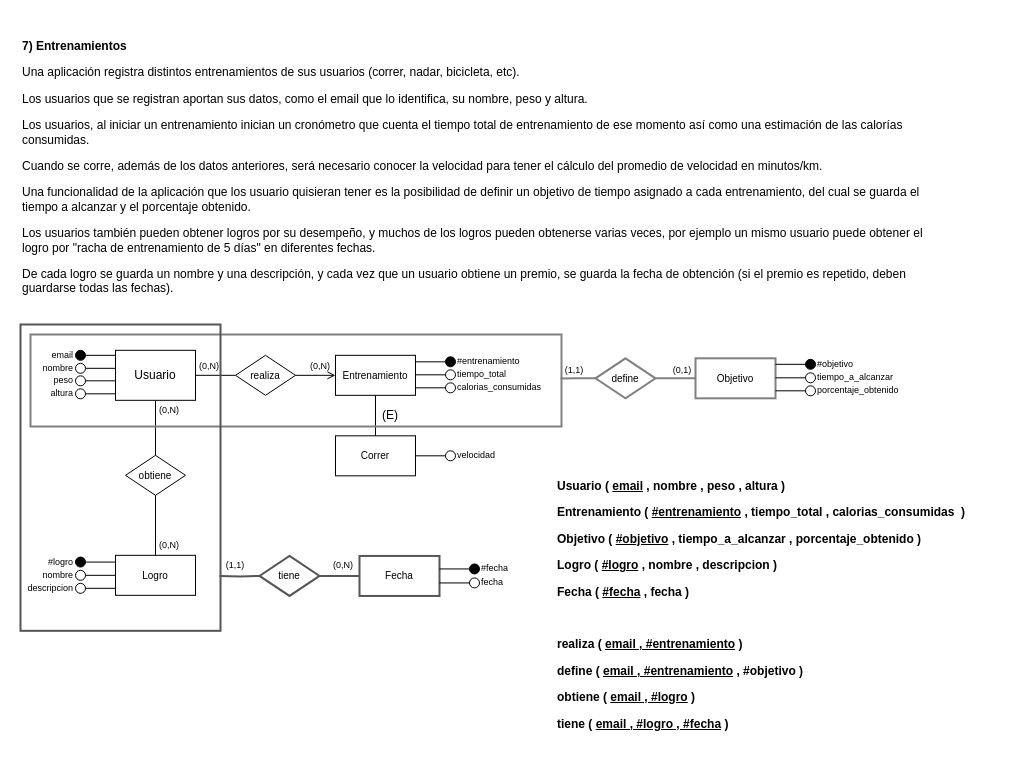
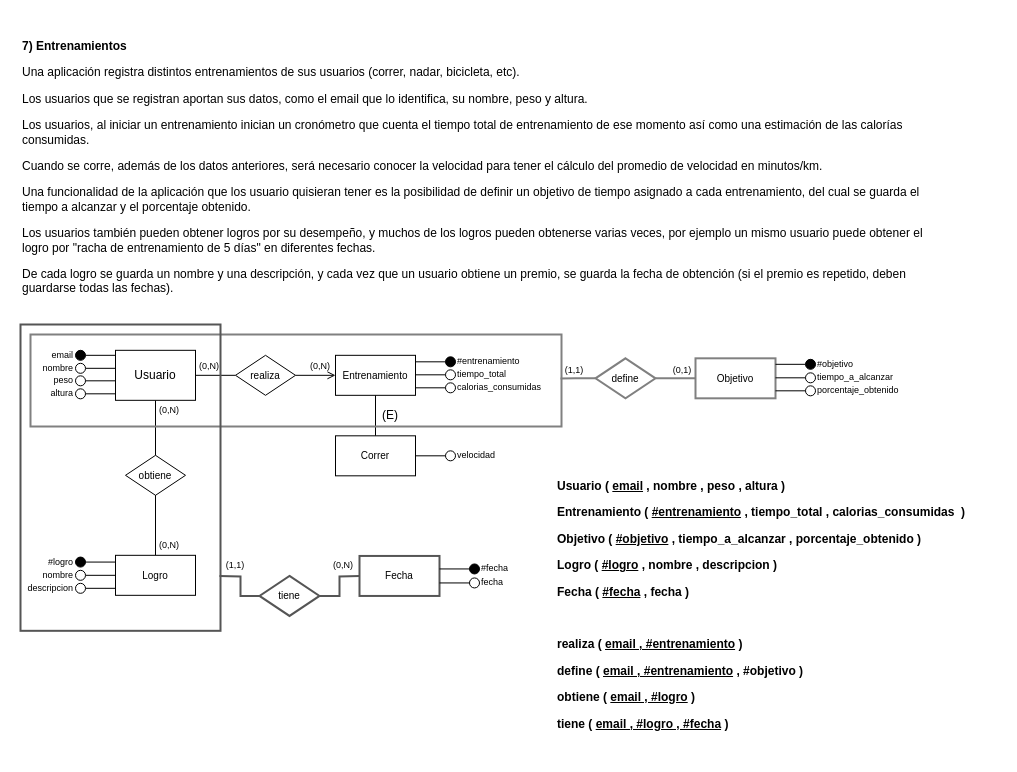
node "tiene": moved (290, 576) -> (290, 596)
